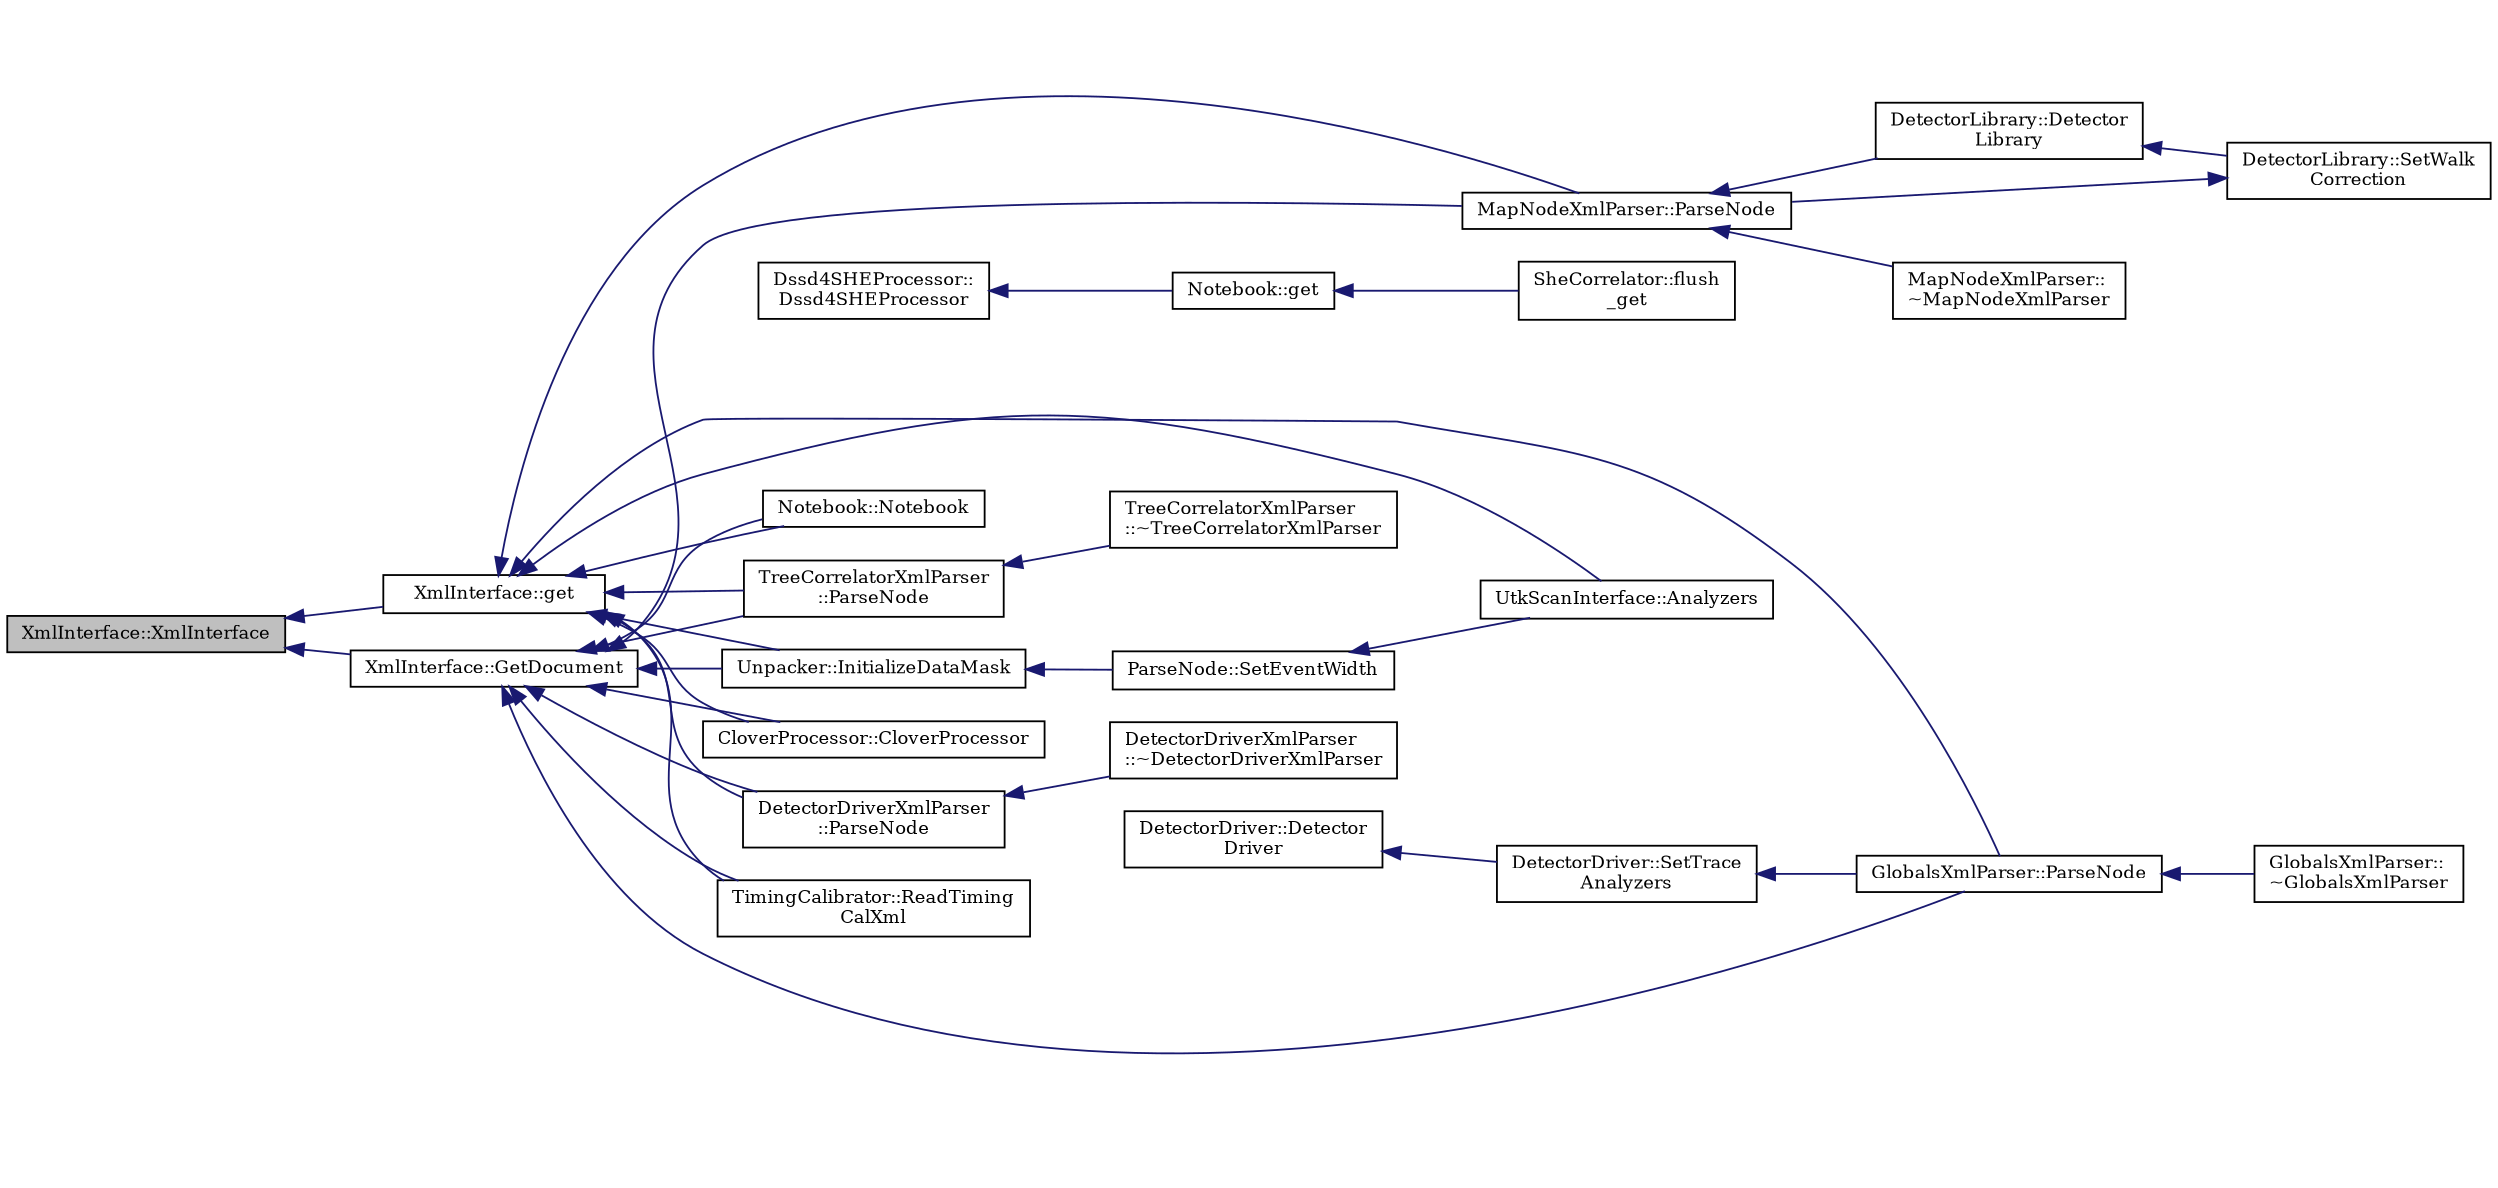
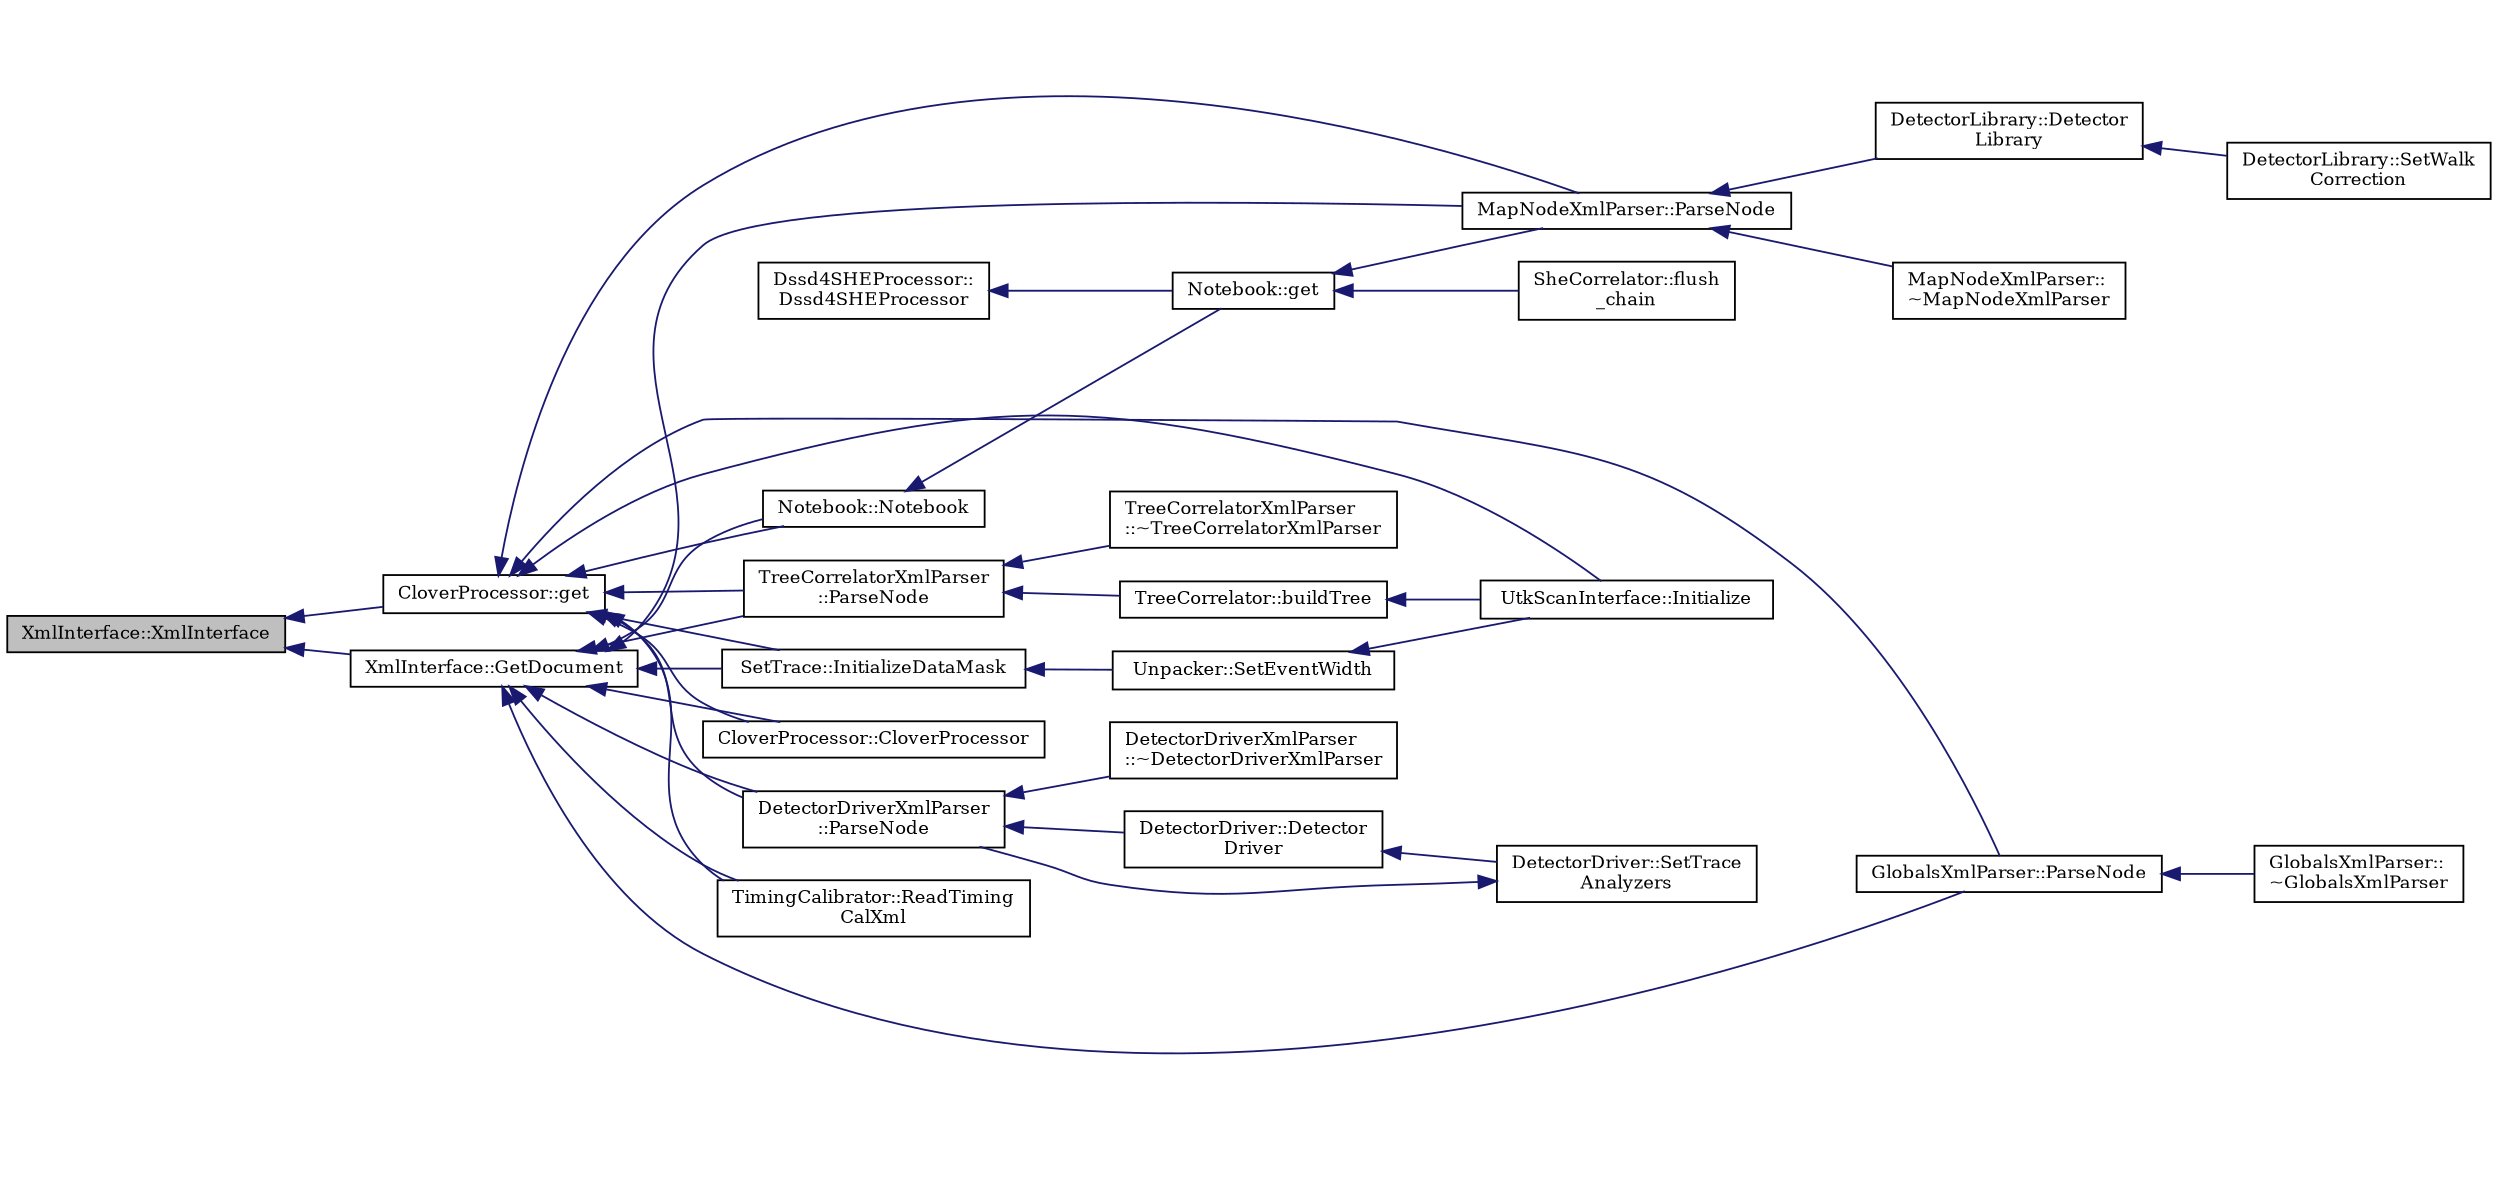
edge "MapNodeXmlParser::ParseNode" -> "DetectorLibrary::SetWalk Correction": now "MapNodeXmlParser::ParseNode" -> "Notebook::get"
node "SheCorrelator::flush _get": label "SheCorrelator::flush _get" -> "SheCorrelator::flush _chain"
edge "Notebook::get" -> "Notebook::Notebook": added
node "XmlInterface::get": label "XmlInterface::get" -> "CloverProcessor::get"
node "TreeCorrelator::buildTree": added
node "UtkScanInterface::Analyzers": label "UtkScanInterface::Analyzers" -> "UtkScanInterface::Initialize"
node "Unpacker::InitializeDataMask": label "Unpacker::InitializeDataMask" -> "SetTrace::InitializeDataMask"
node "ParseNode::SetEventWidth": label "ParseNode::SetEventWidth" -> "Unpacker::SetEventWidth"
edge "DetectorDriver::Detector Driver" -> "DetectorDriverXmlParser ::ParseNode": added
edge "GlobalsXmlParser::ParseNode" -> "DetectorDriver::SetTrace Analyzers": now "DetectorDriverXmlParser ::ParseNode" -> "DetectorDriver::SetTrace Analyzers"
